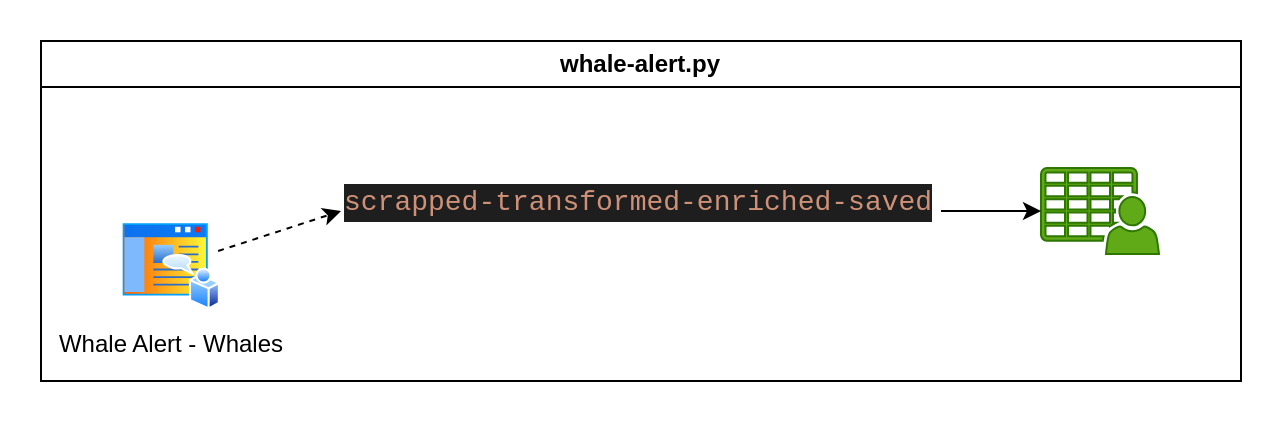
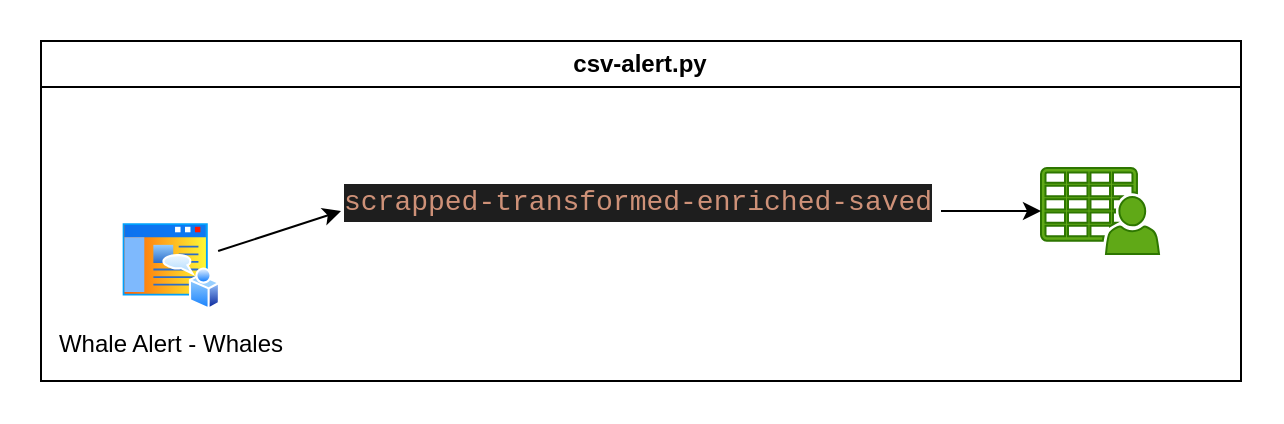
node "whale-alert.py": label "whale-alert.py" -> "csv-alert.py"
edge "Whale Alert - Whales" -> "scrapped-transformed-enriched-saved": style dashed -> solid
